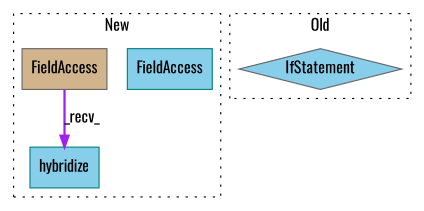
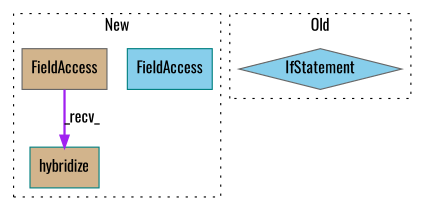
node "hybridize": fillcolor skyblue -> tan
